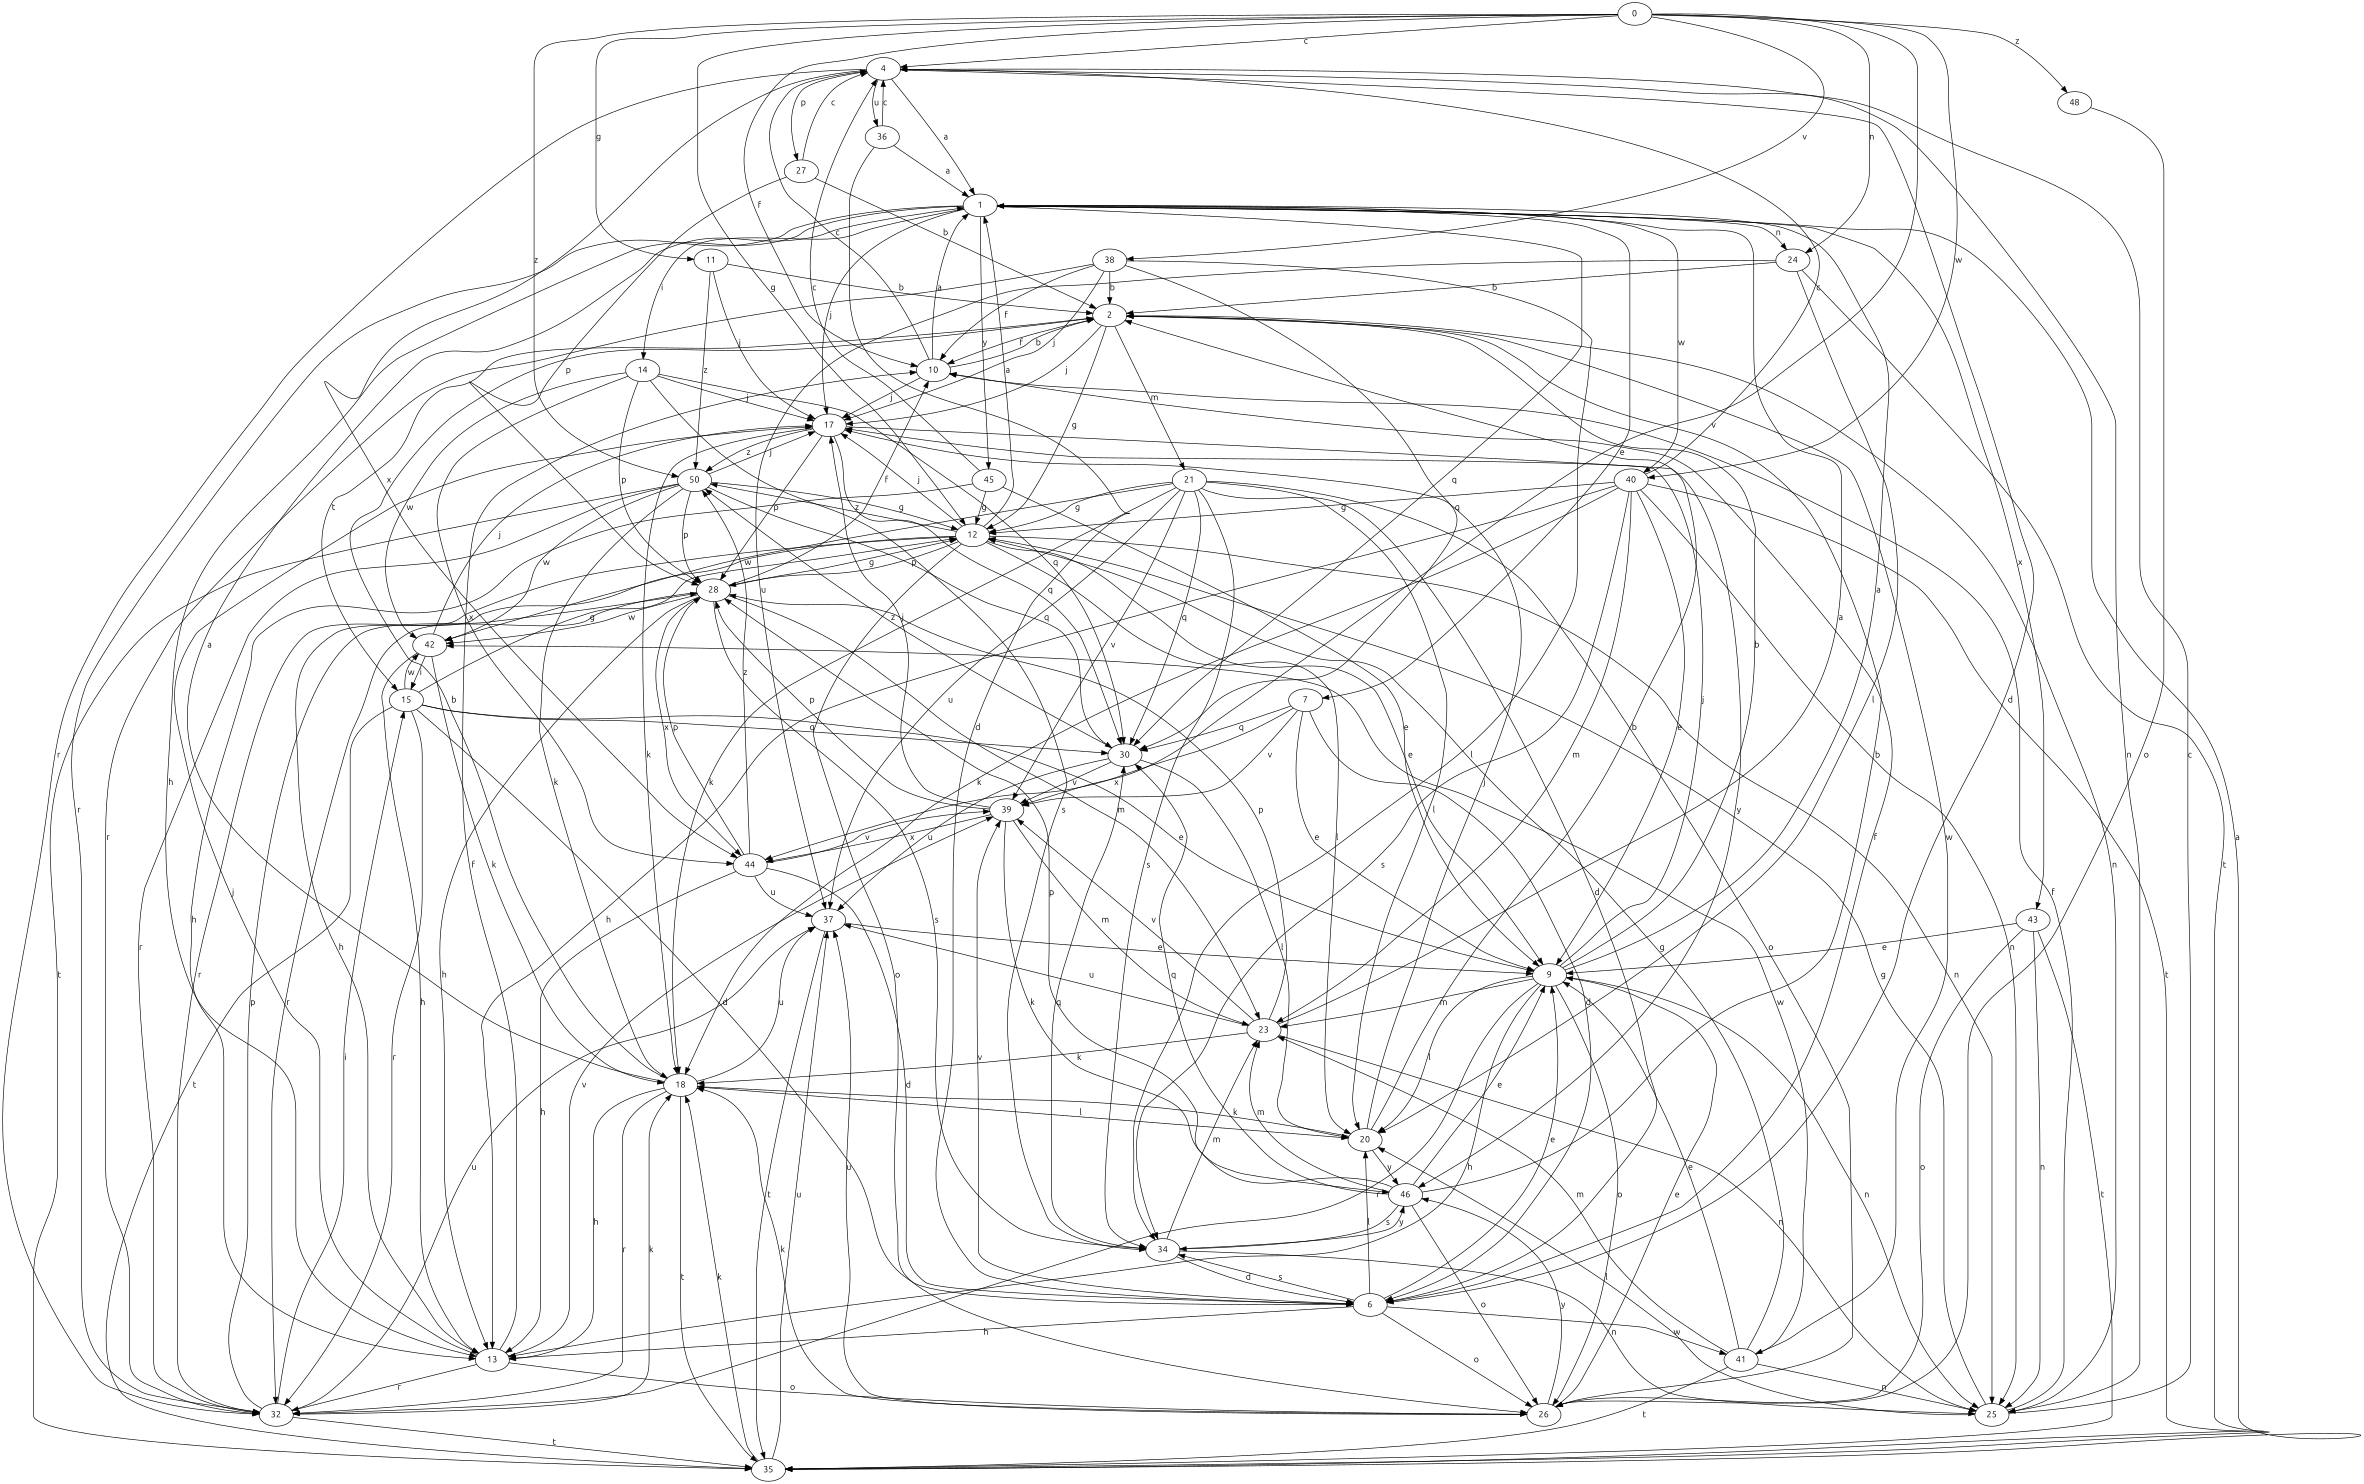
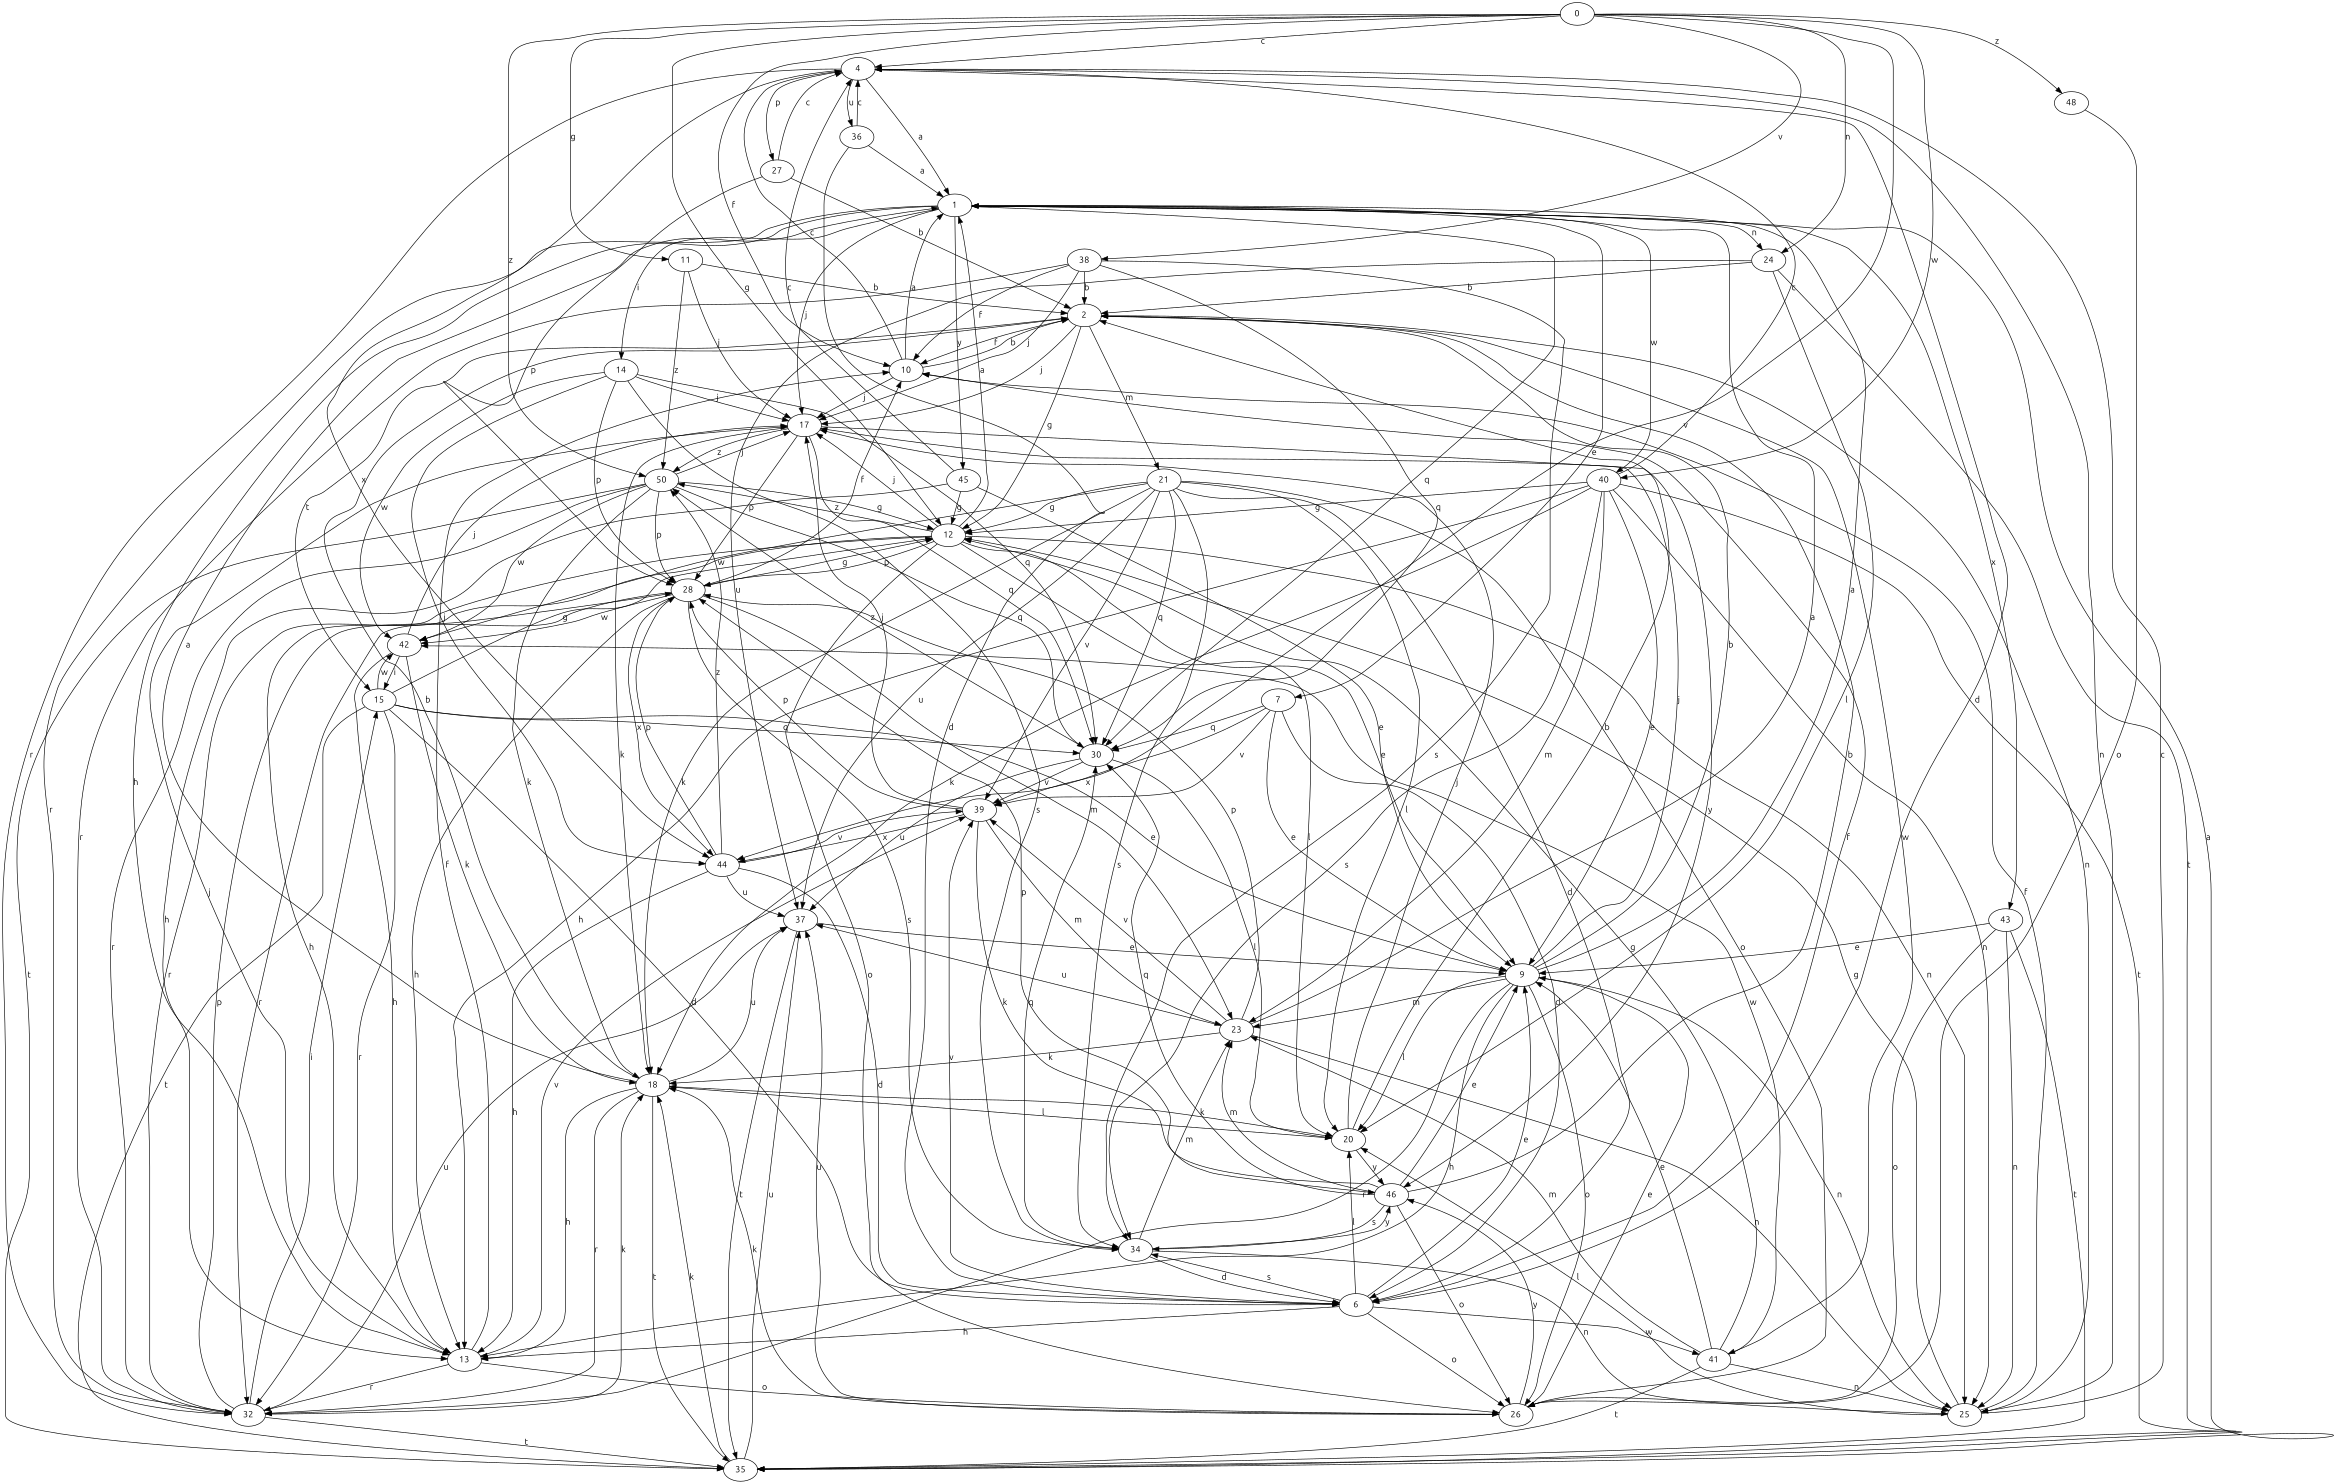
edge "14" -> "44": label "x" -> "j"
edge "38" -> "34": label "l" -> "s"
